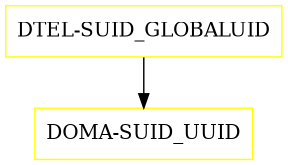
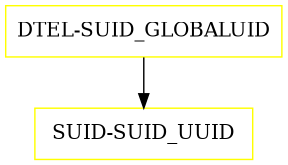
node "DOMA-SUID_UUID": label "DOMA-SUID_UUID" -> "SUID-SUID_UUID"
